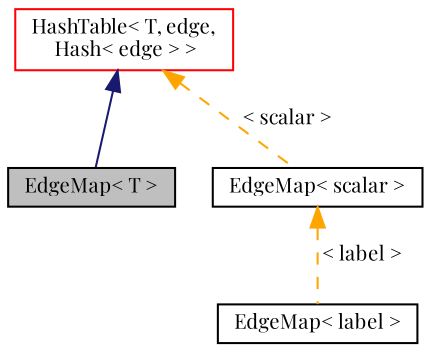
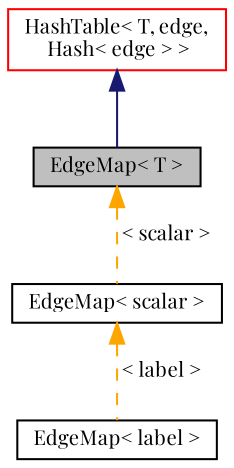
edge "EdgeMap< scalar >" -> "HashTable< T, edge, Hash< edge > >": now "EdgeMap< scalar >" -> "EdgeMap< T >"
